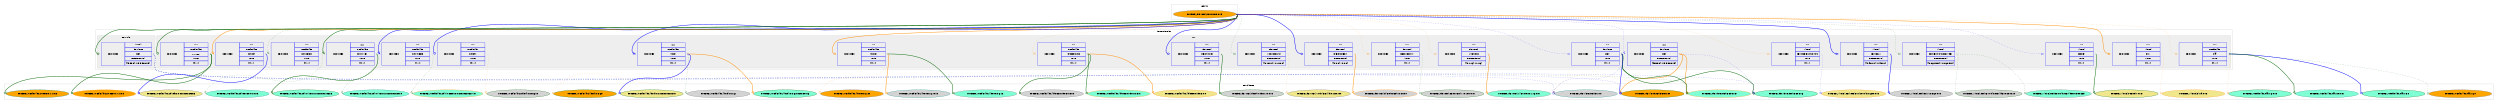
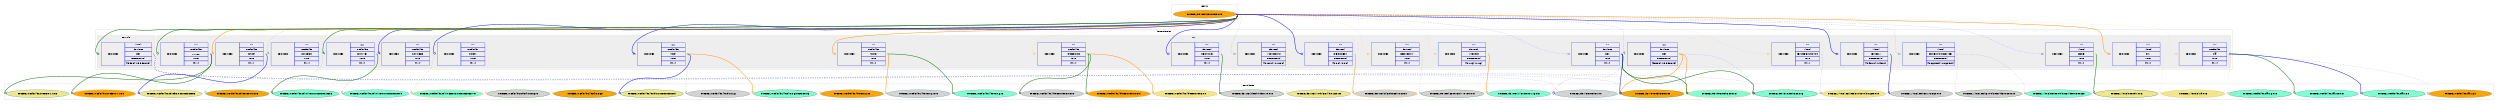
node "portage://media-libs/smpeg-0.4.4-r12": fillcolor orange -> khaki
node "portage://media-libs/sdl-pango-0.1.2-r2": fillcolor aquamarine -> orange
node "portage://media-libs/libjpeg-turbo-2.1.5.1": fillcolor aquamarine -> orange
